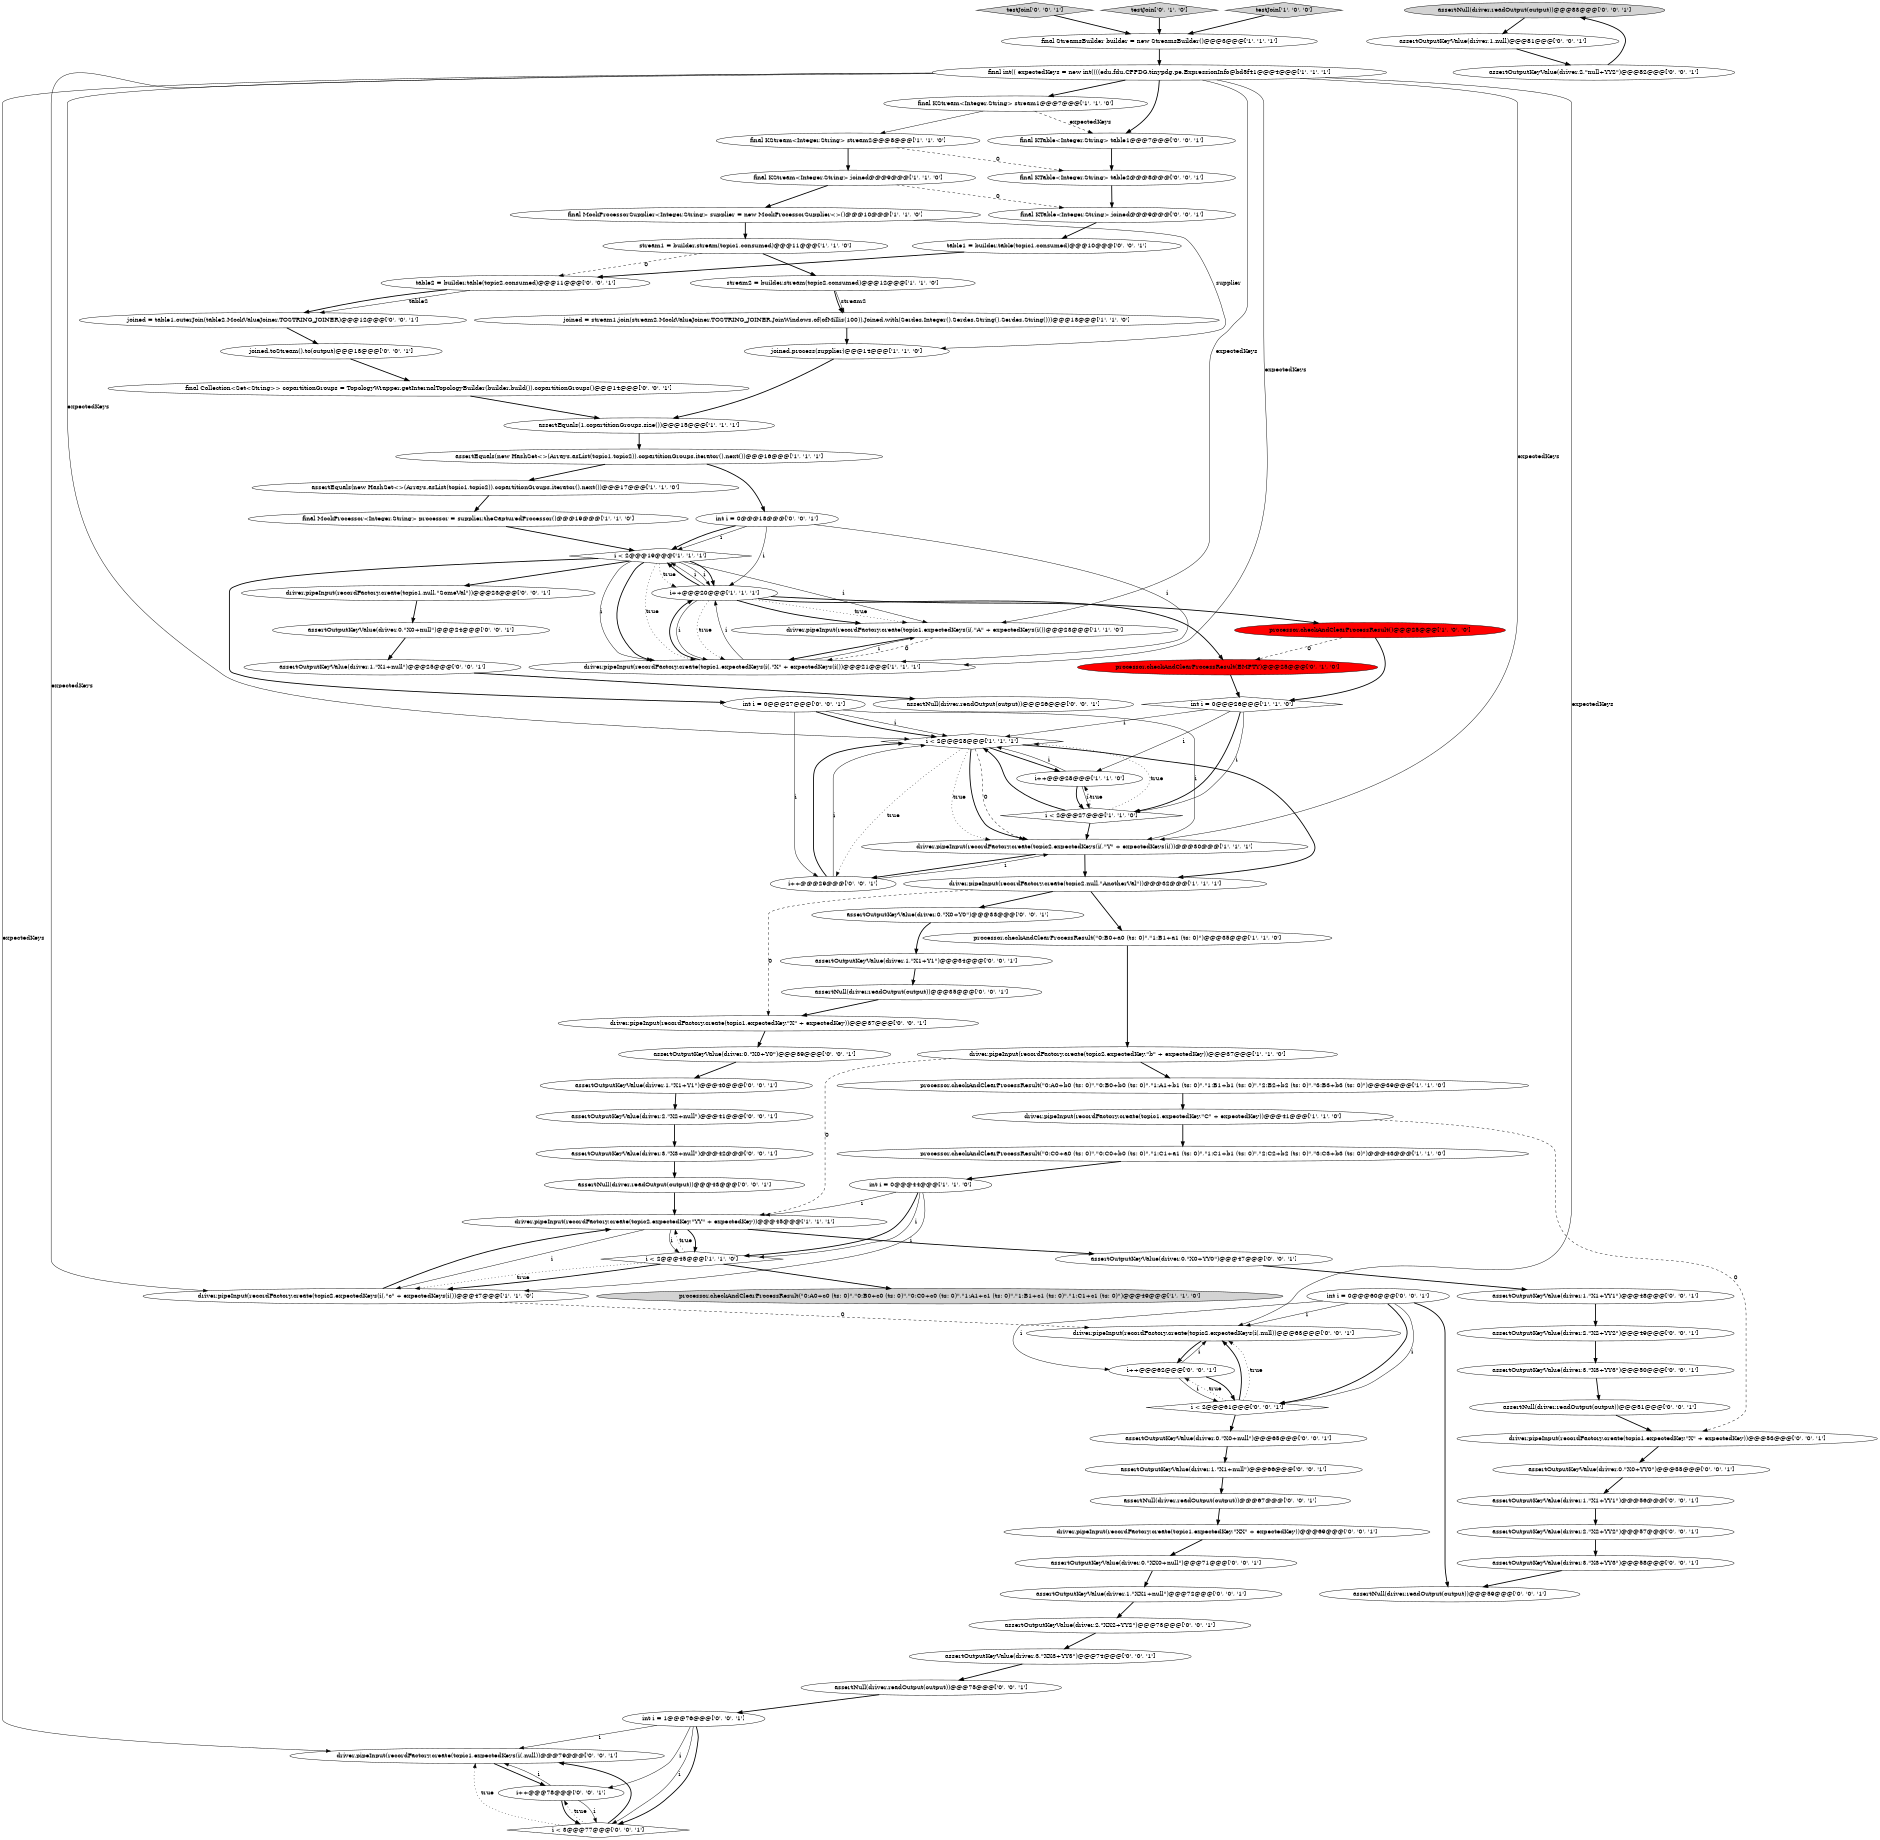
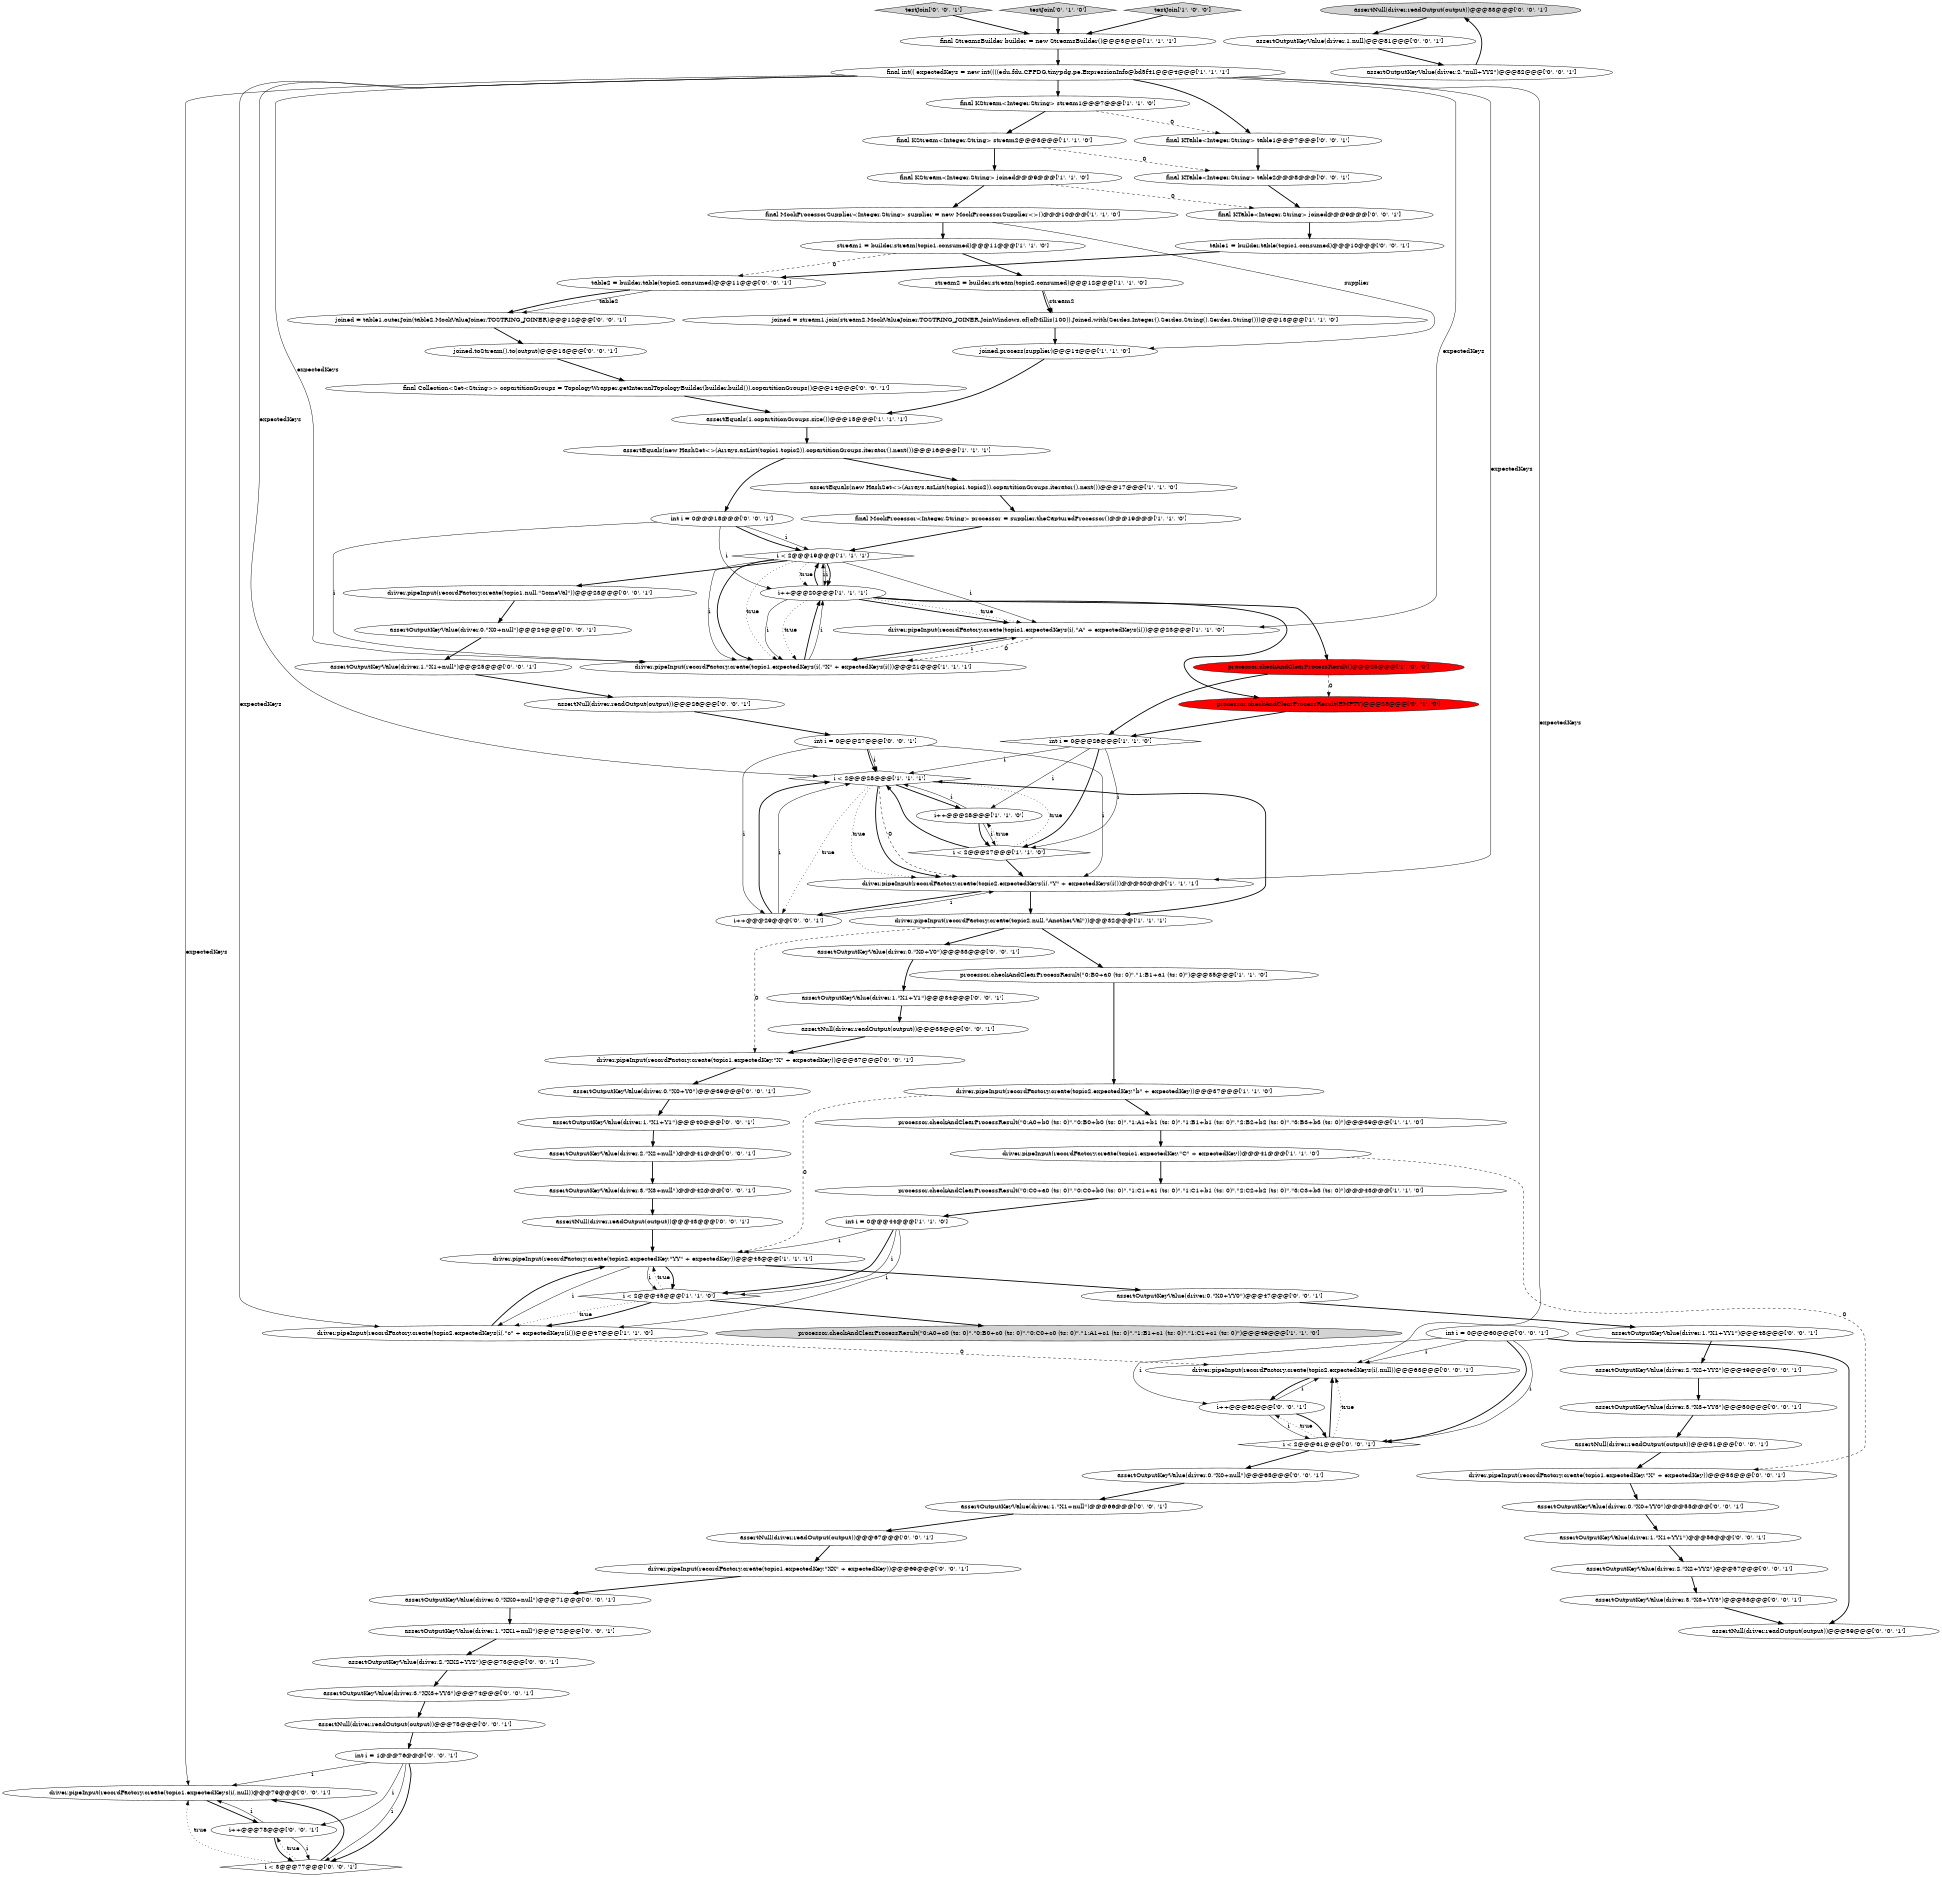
edge "final KStream<Integer,String> stream1@@@7@@@['1', '1', '0']" -> "final KStream<Integer,String> stream2@@@8@@@['1', '1', '0']": style solid -> bold
edge "final KStream<Integer,String> stream1@@@7@@@['1', '1', '0']" -> "final KTable<Integer,String> table1@@@7@@@['0', '0', '1']": label "expectedKeys" -> "0"
edge "i < 2@@@19@@@['1', '1', '1']" -> "int i = 0@@@27@@@['0', '0', '1']": now "assertNull(driver.readOutput(output))@@@26@@@['0', '0', '1']" -> "int i = 0@@@27@@@['0', '0', '1']"
